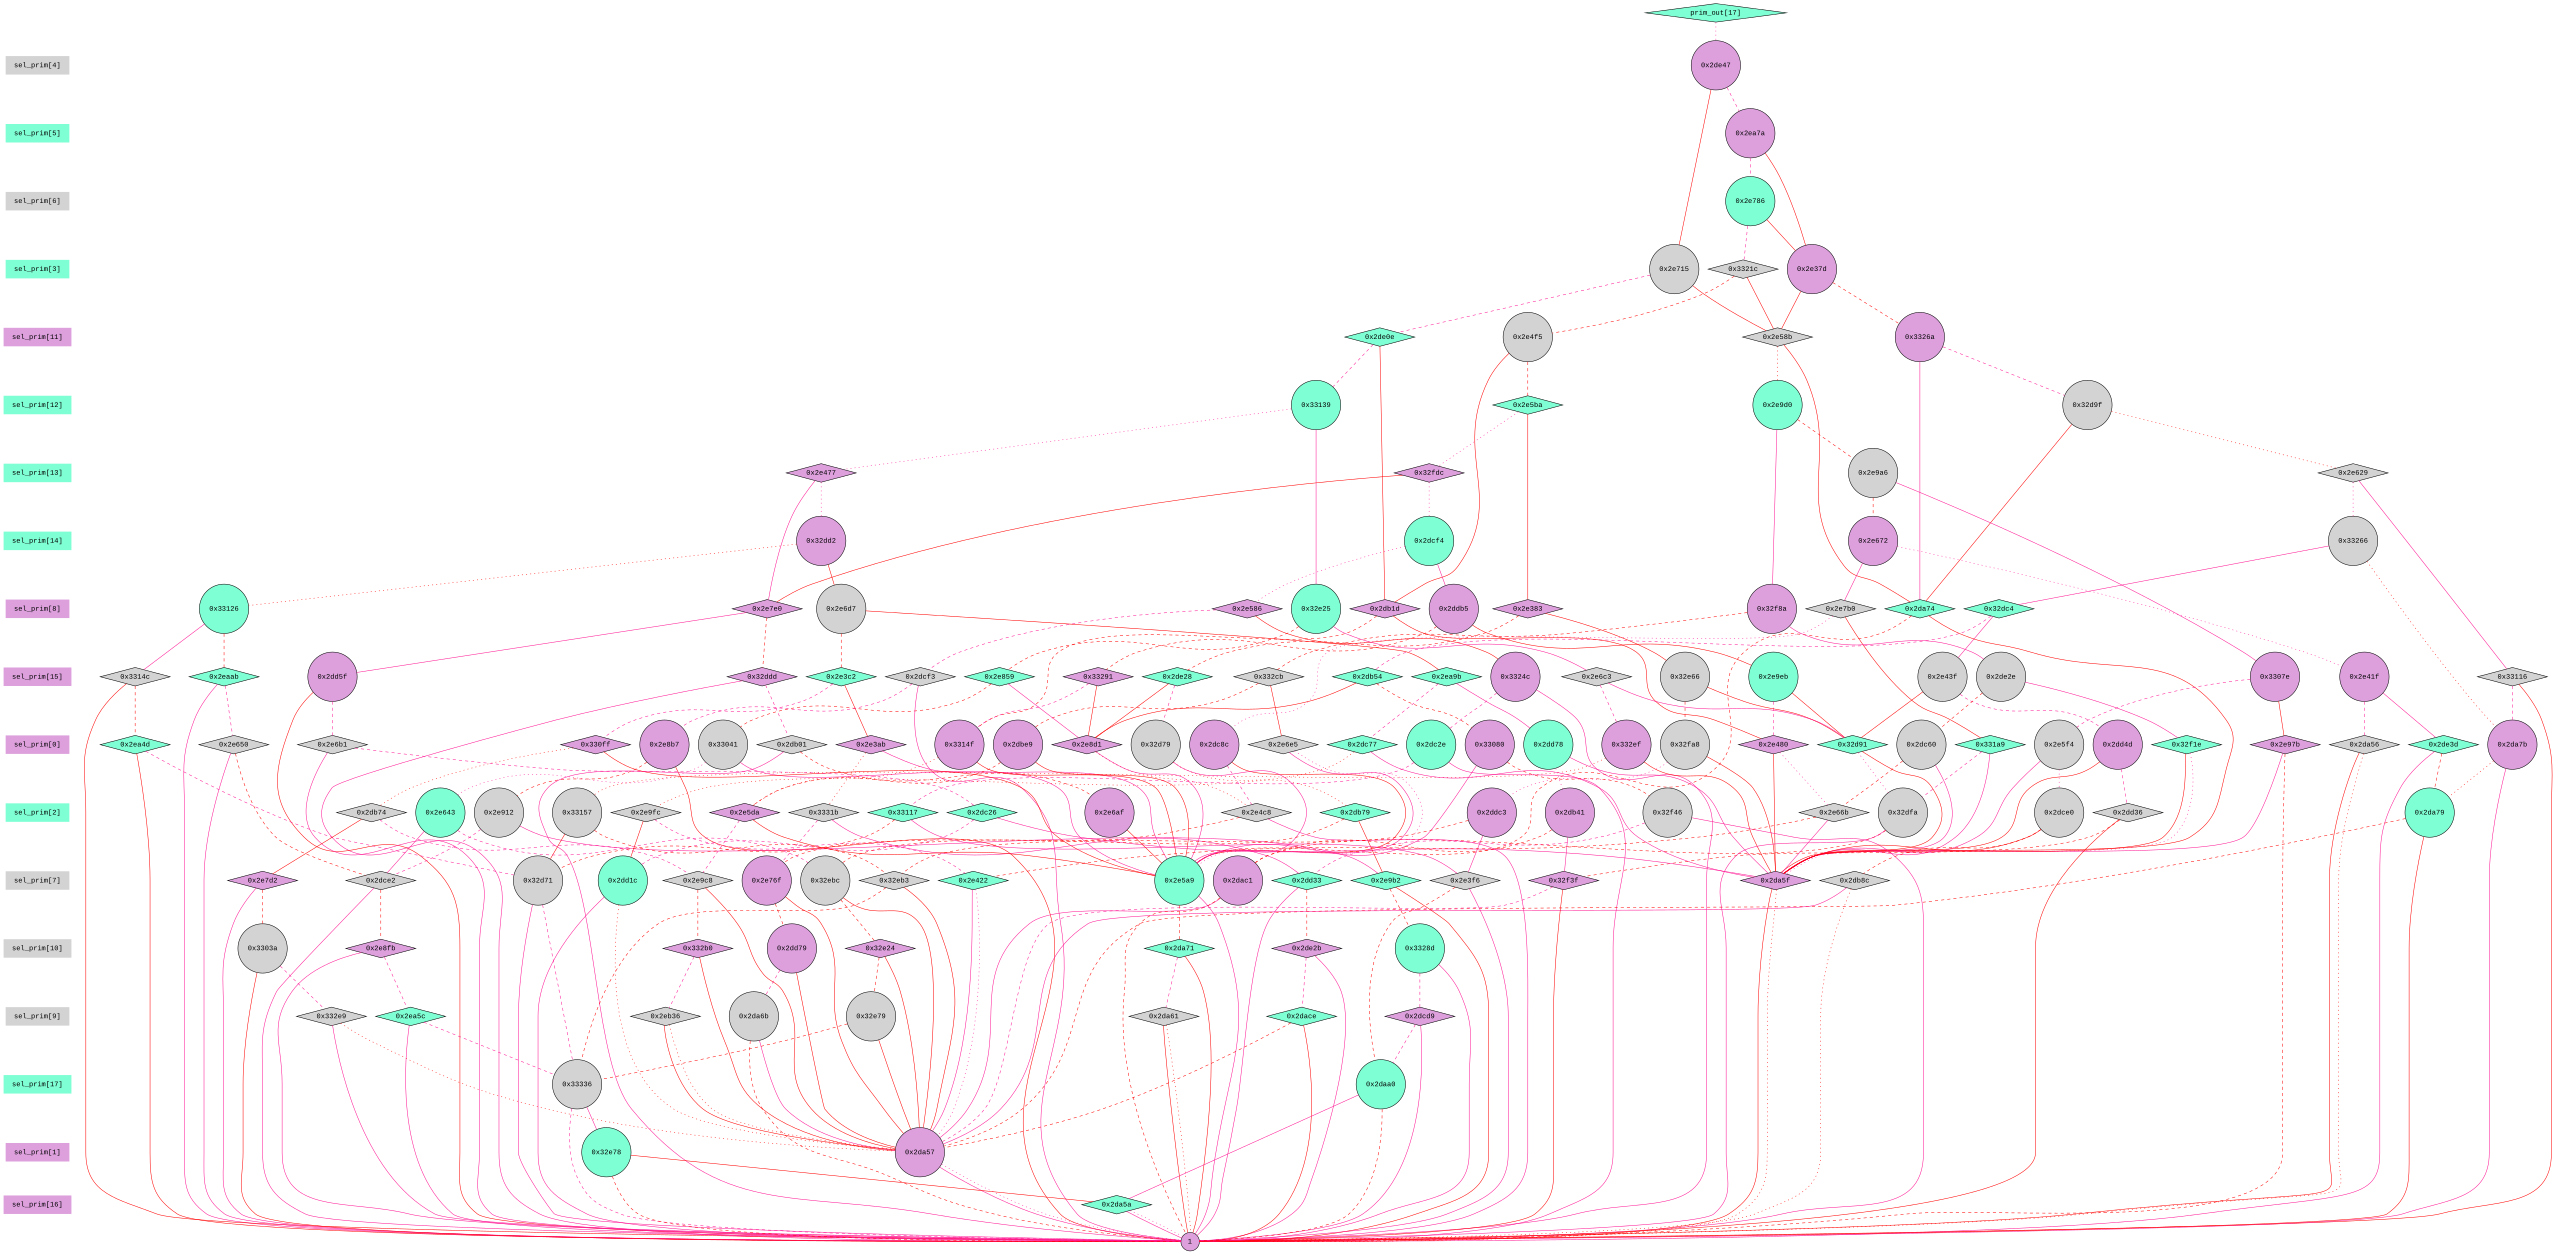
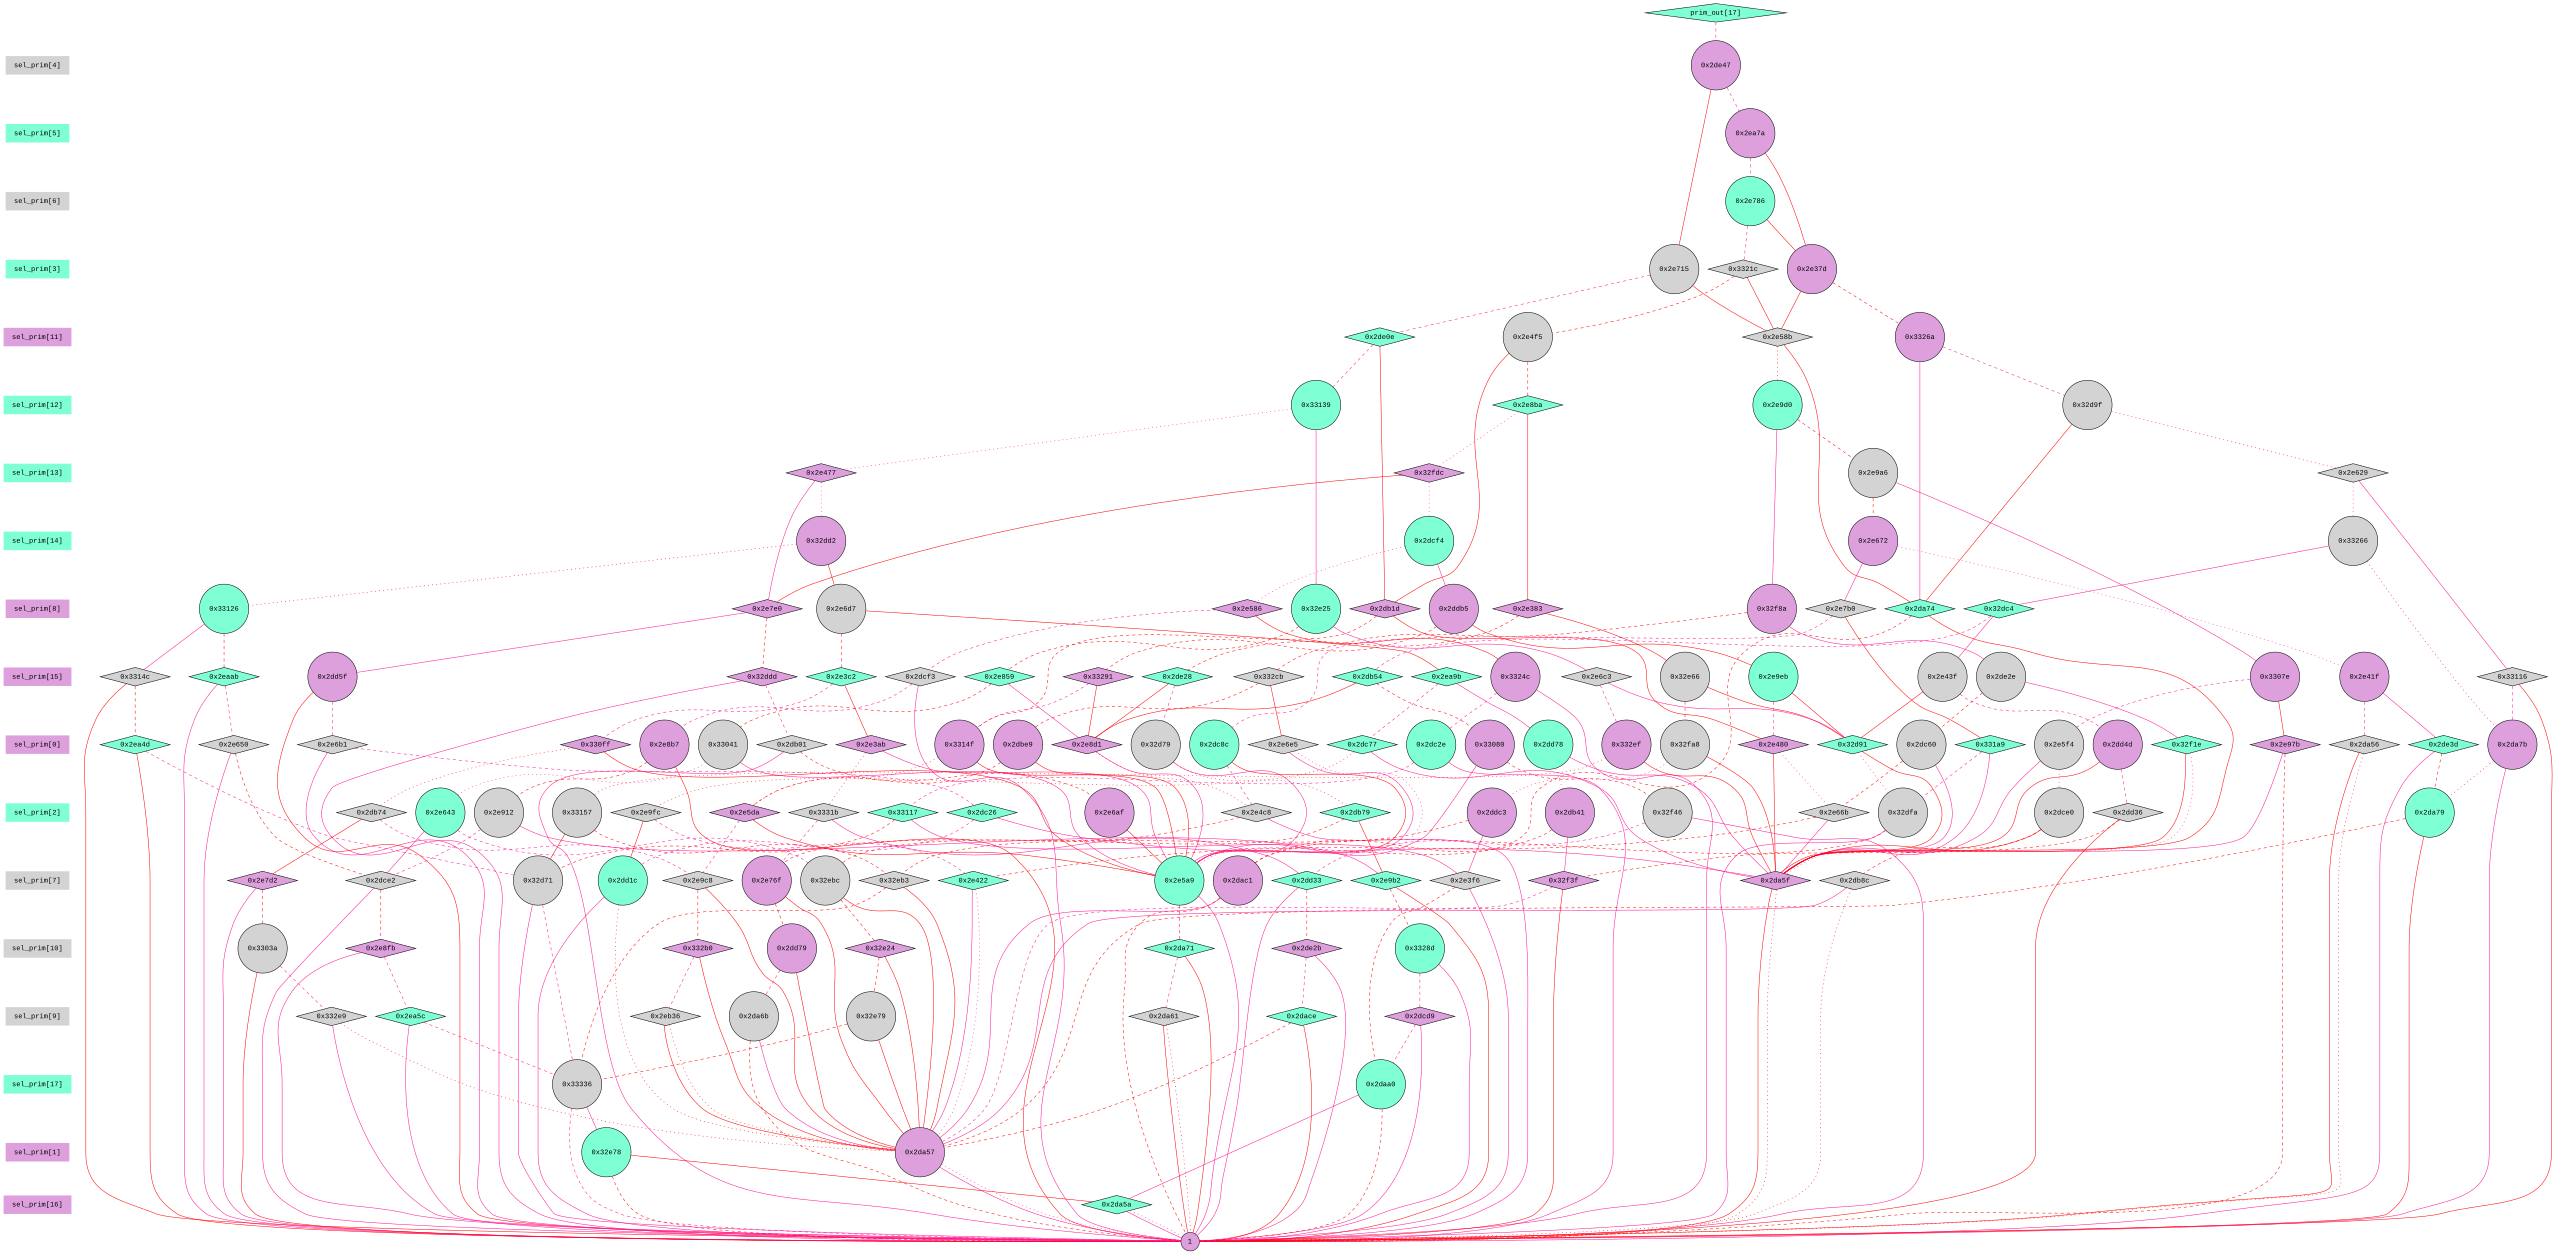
edge "prim_out[17]" -- "0x2de47": style dotted -> dashed
node "0x2e5ba": label "0x2e5ba" -> "0x2e8ba"
edge "0x2e7b0" -- "0x2dc8c": style dotted -> dashed
node "0x2dc8c": fillcolor plum -> aquamarine
